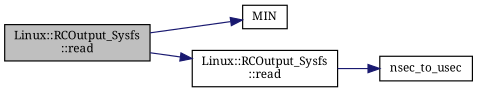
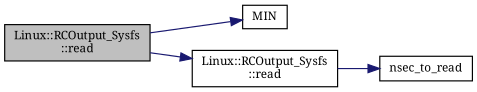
node "nsec_to_usec": label "nsec_to_usec" -> "nsec_to_read"
